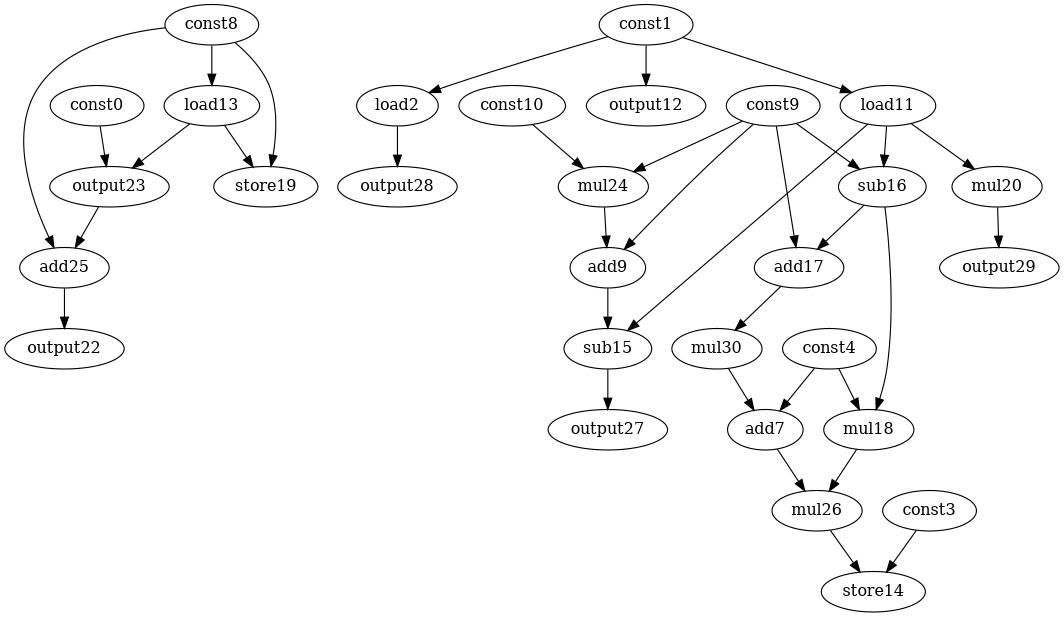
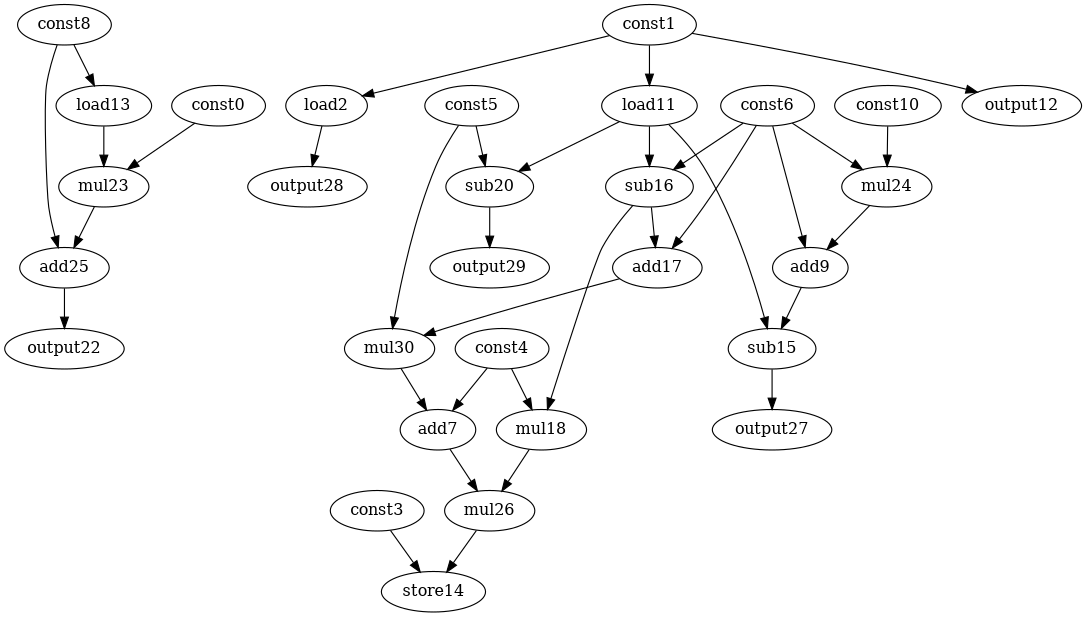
node "const5": added
node "const9": label "const9" -> "const6"
node "output23": label "output23" -> "mul23"
node "store19": removed
node "mul20": label "mul20" -> "sub20"
